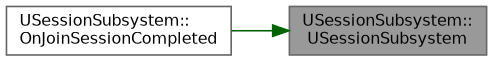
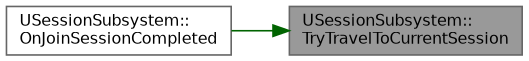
node "USessionSubsystem:: USessionSubsystem": label "USessionSubsystem:: USessionSubsystem" -> "USessionSubsystem:: TryTravelToCurrentSession"
